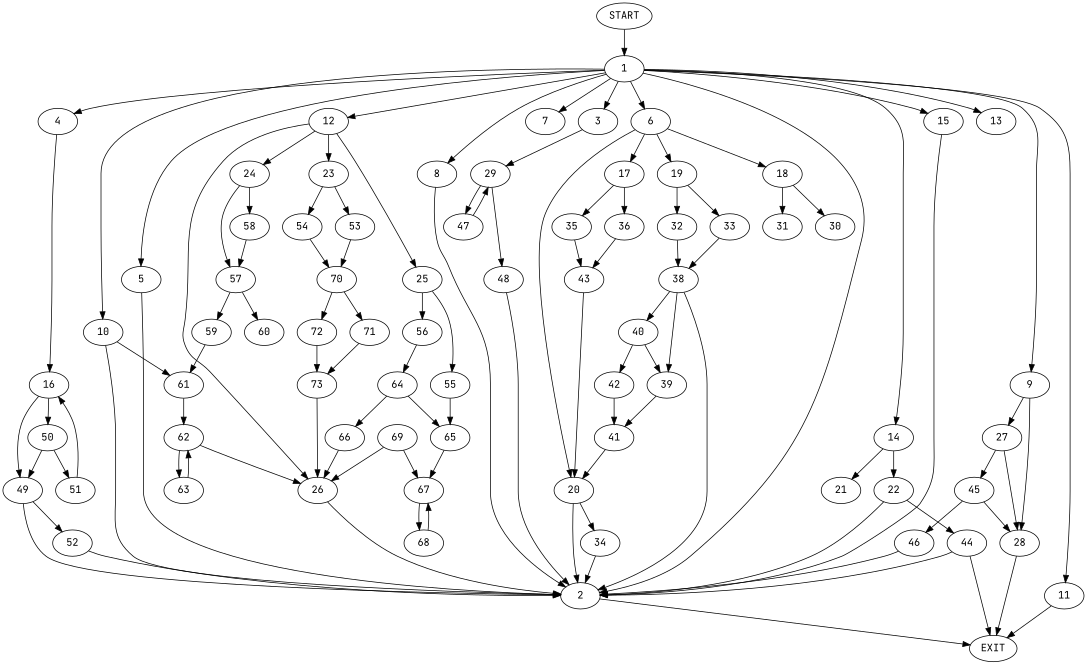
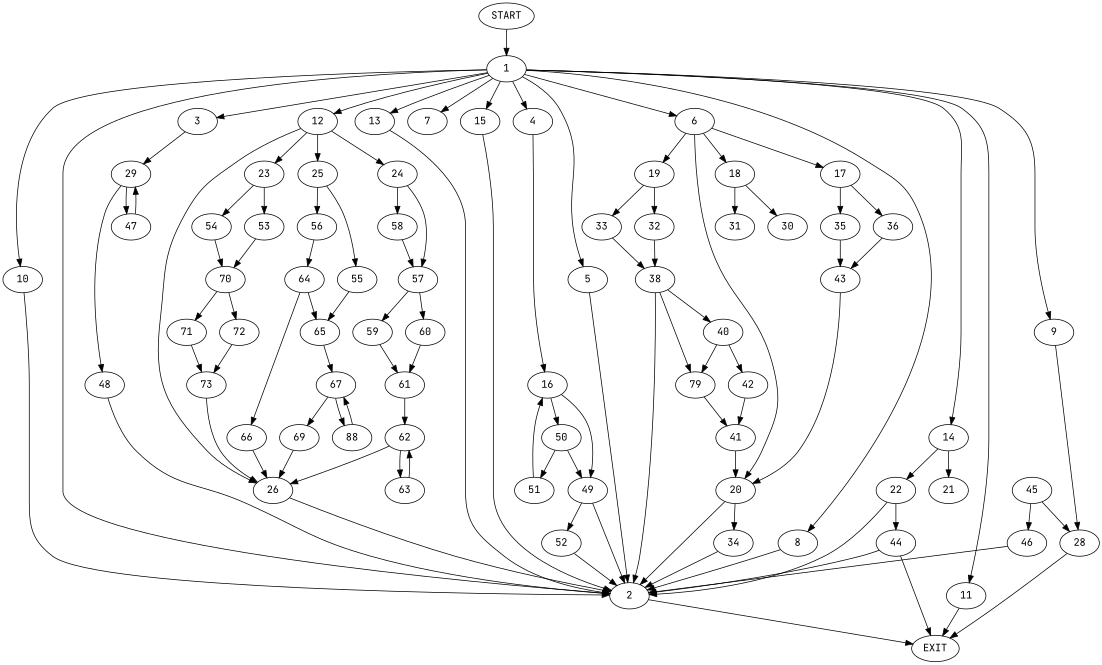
edge "10" -> "61": now "60" -> "61"
node "39": label "39" -> "79"
edge "13" -> "2": added
node "27": removed
edge "69" -> "67": reversed
node "68": label "68" -> "88"
